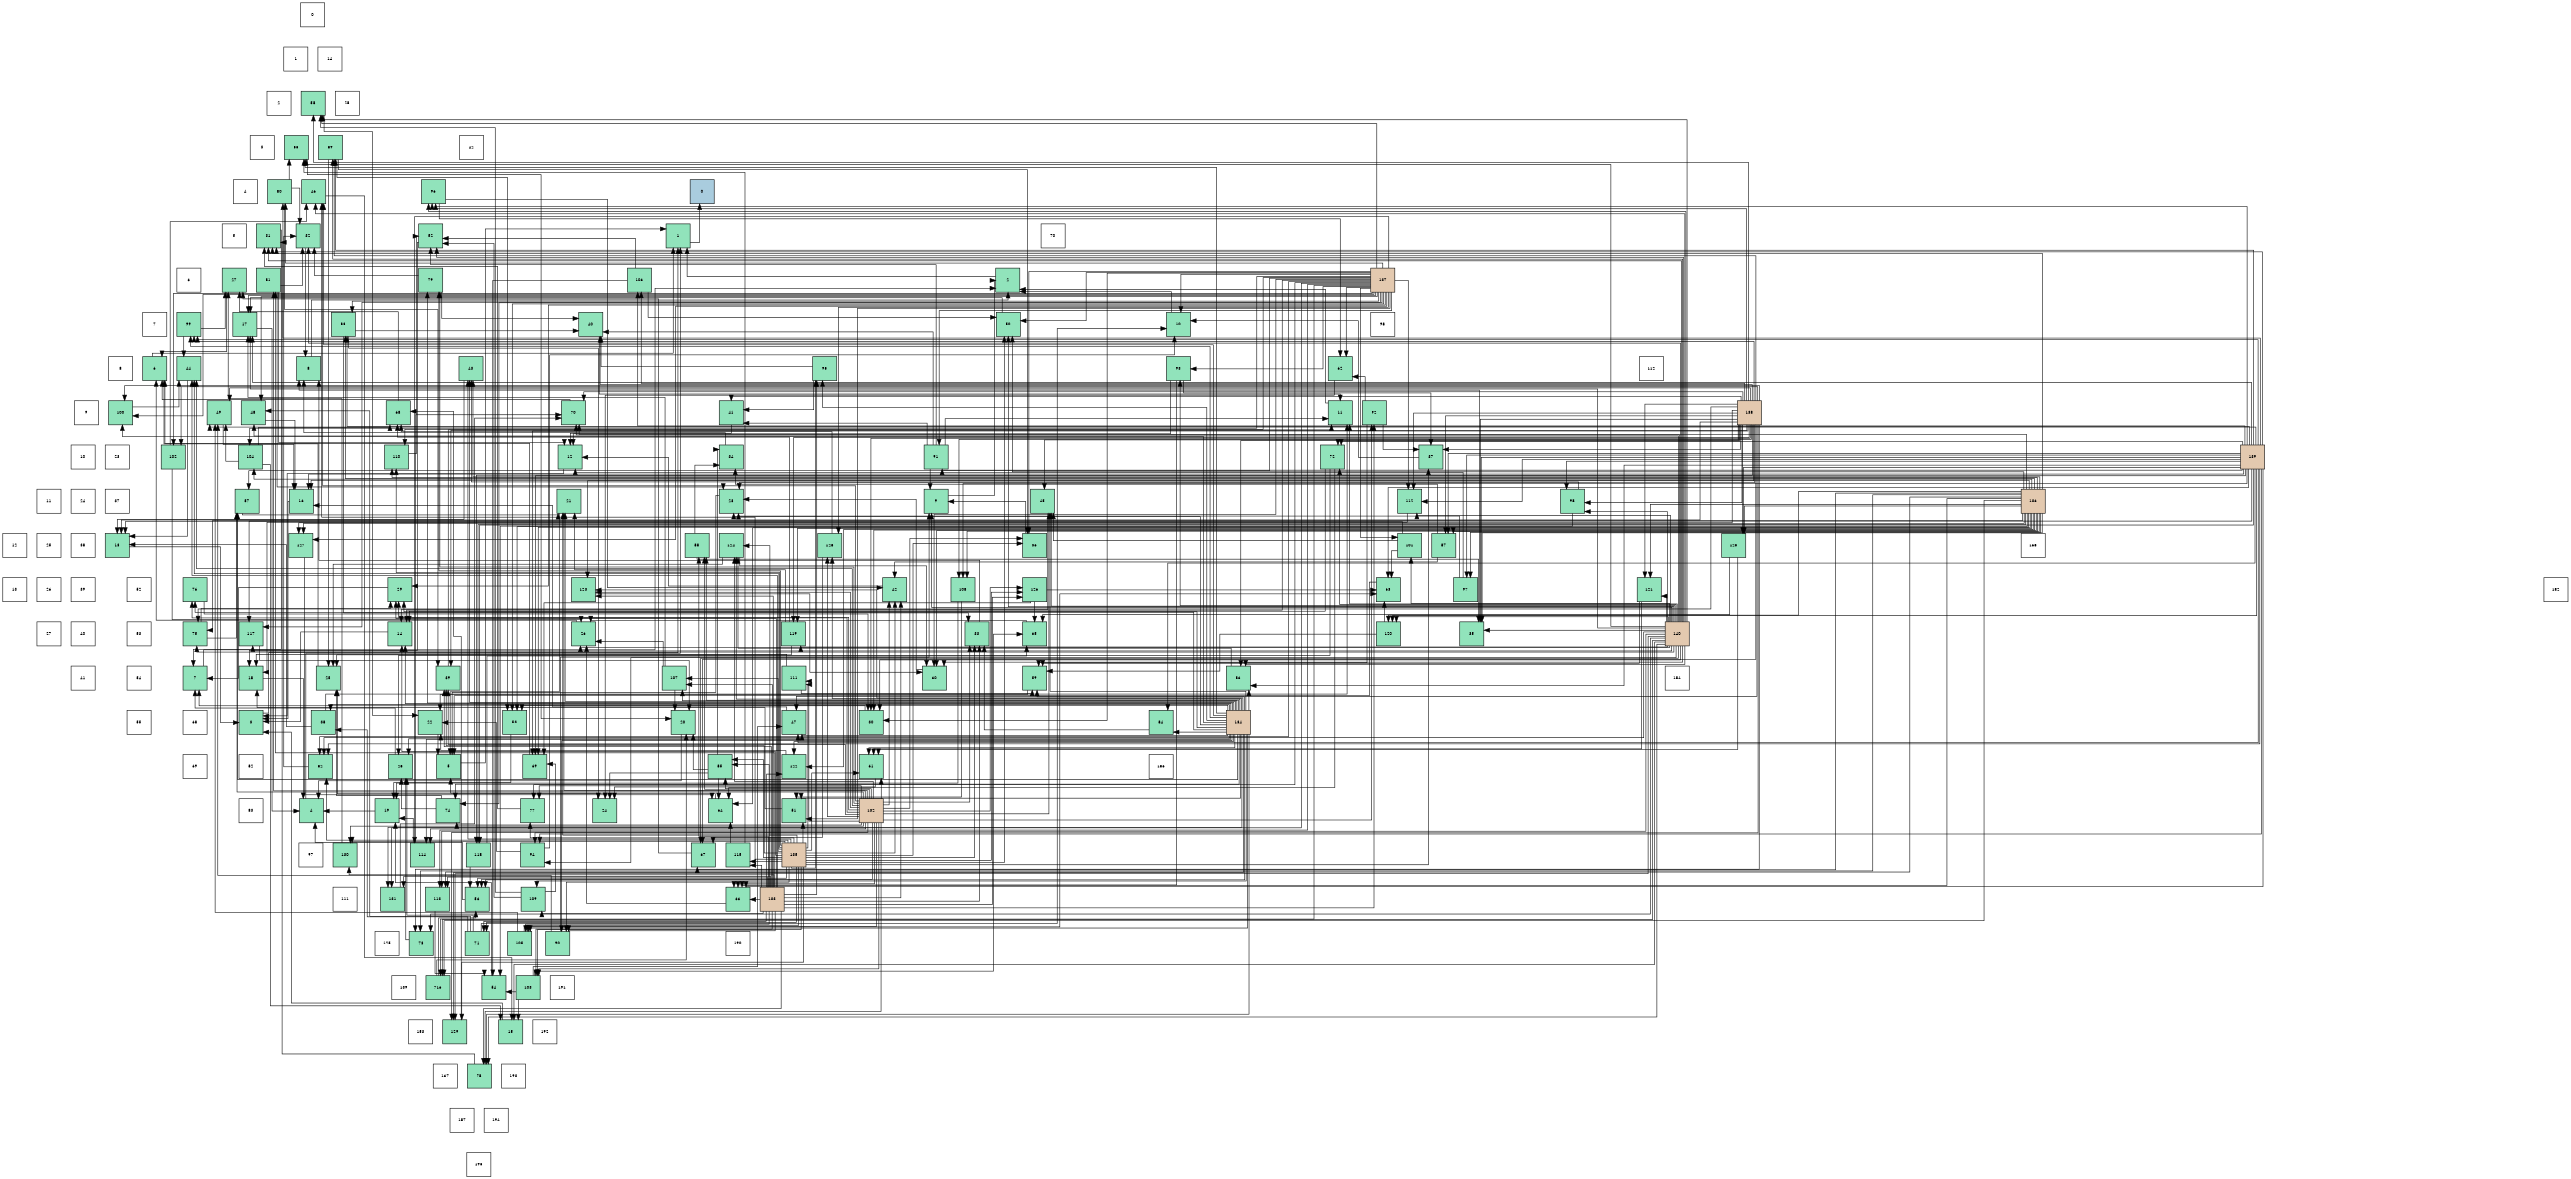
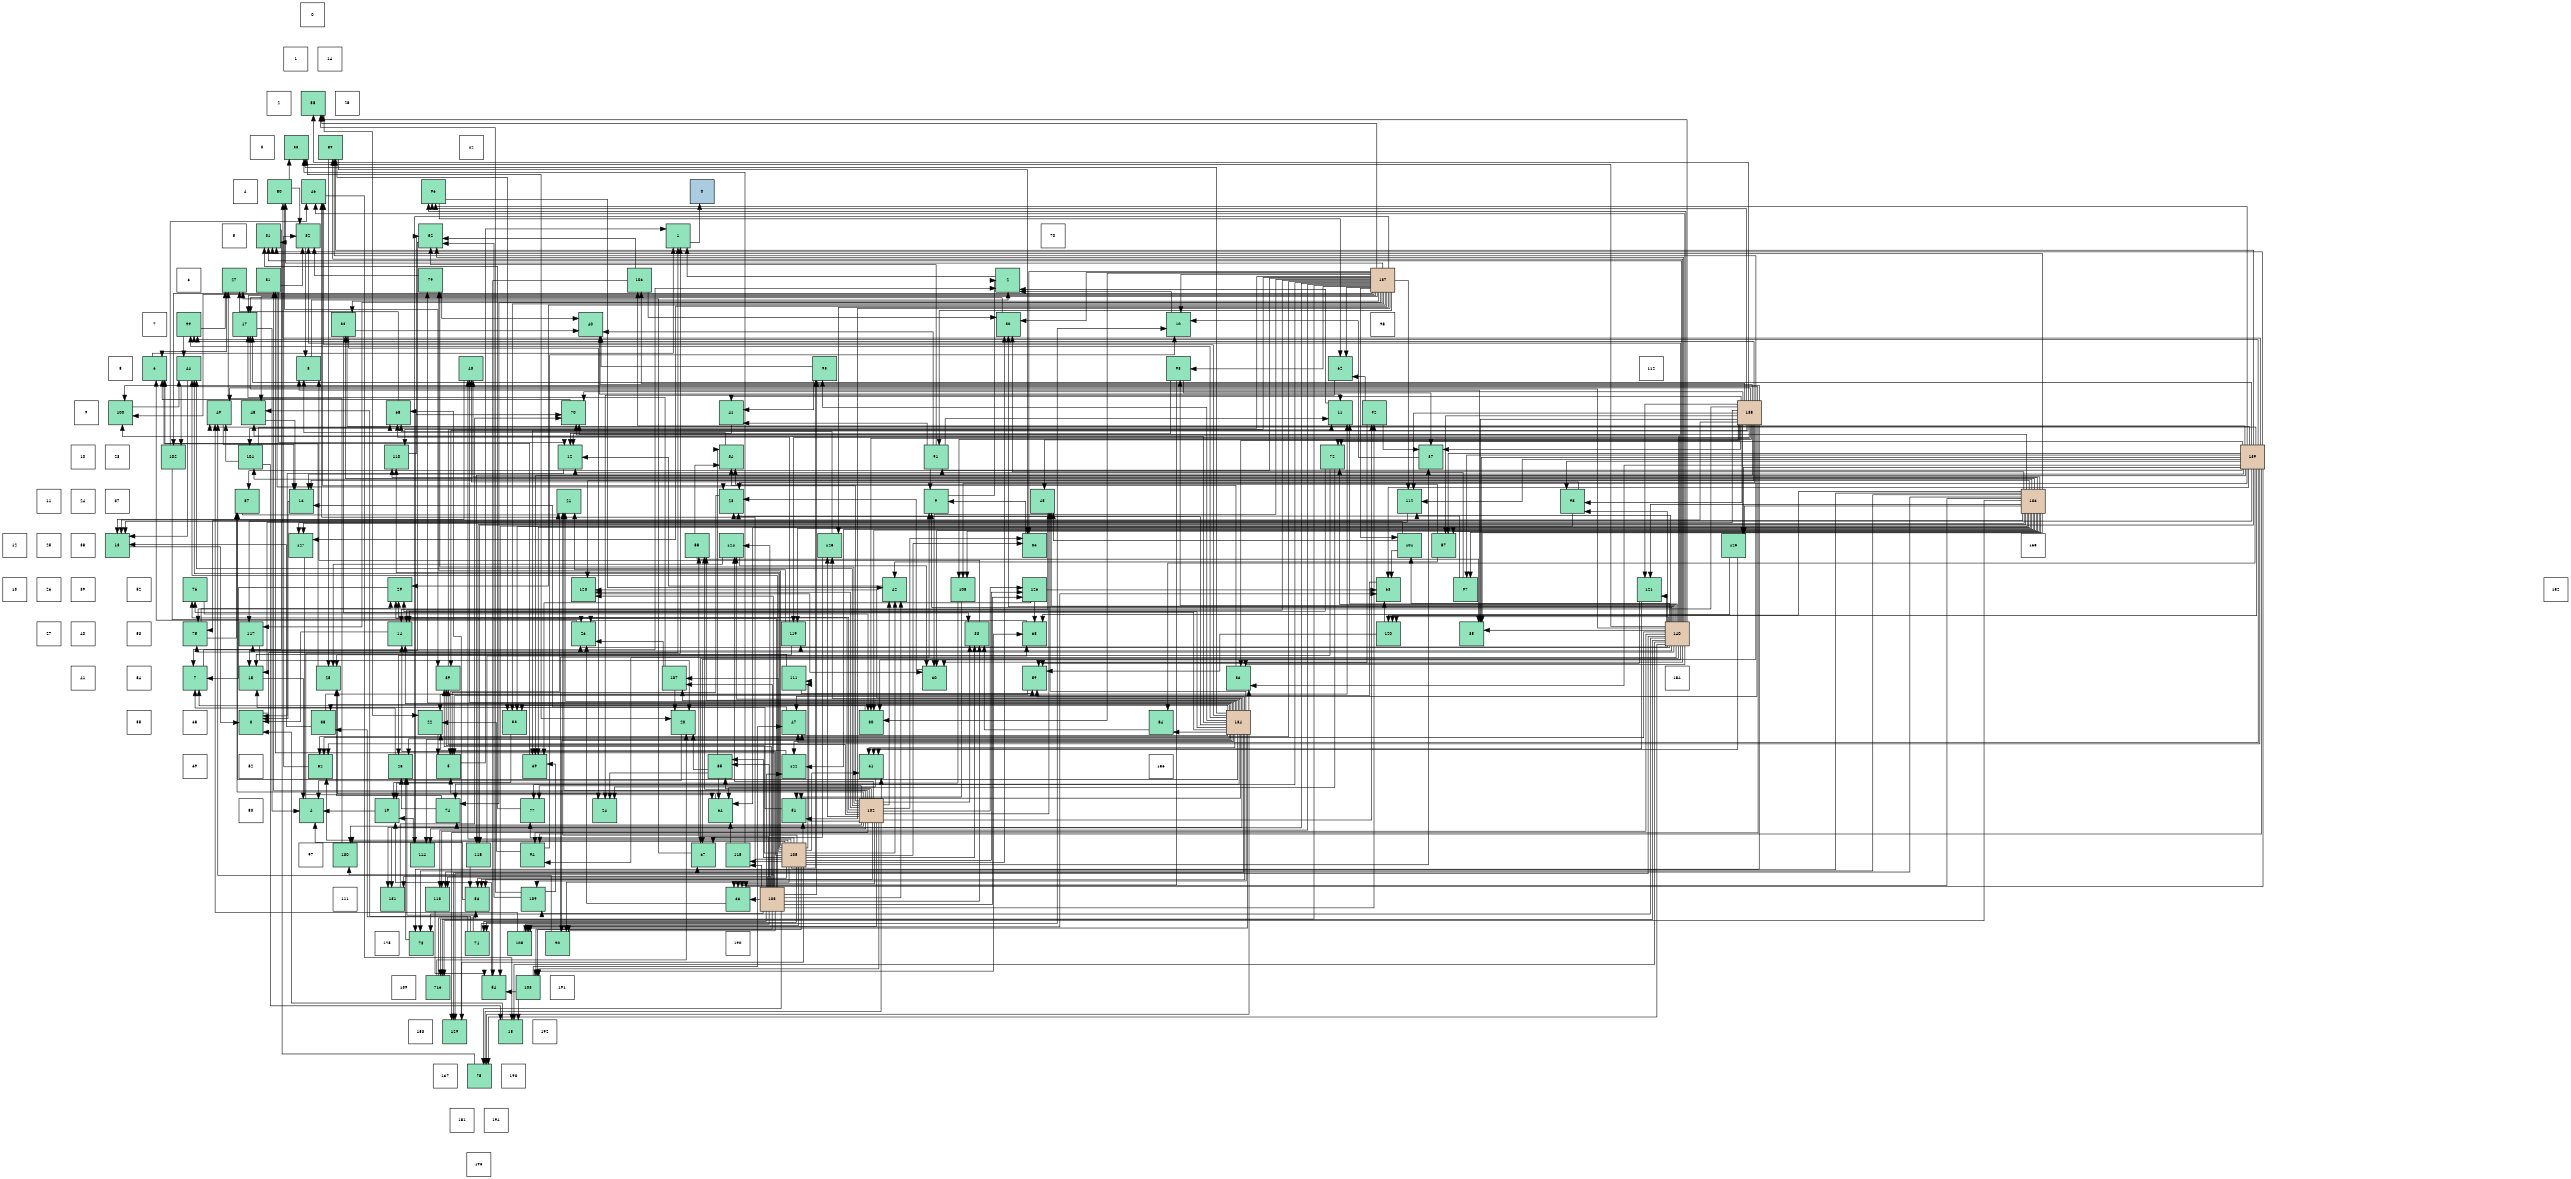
edge "86" -> "124": now "86" -> "34"
node "187": label "187" -> "181"
